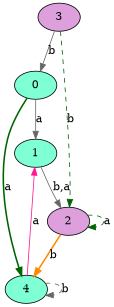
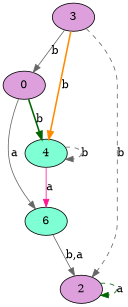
node "0": fillcolor aquamarine -> plum
edge "3" -> "2": color darkgreen -> gray40
node "1": label "1" -> "6"
edge "0" -> "4": label "a" -> "b"
edge "2" -> "4": now "3" -> "4"
